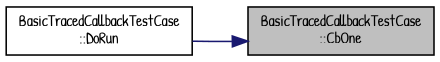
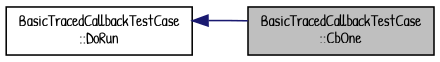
edge "BasicTracedCallbackTestCase ::DoRun" -> "BasicTracedCallbackTestCase ::CbOne": reversed
